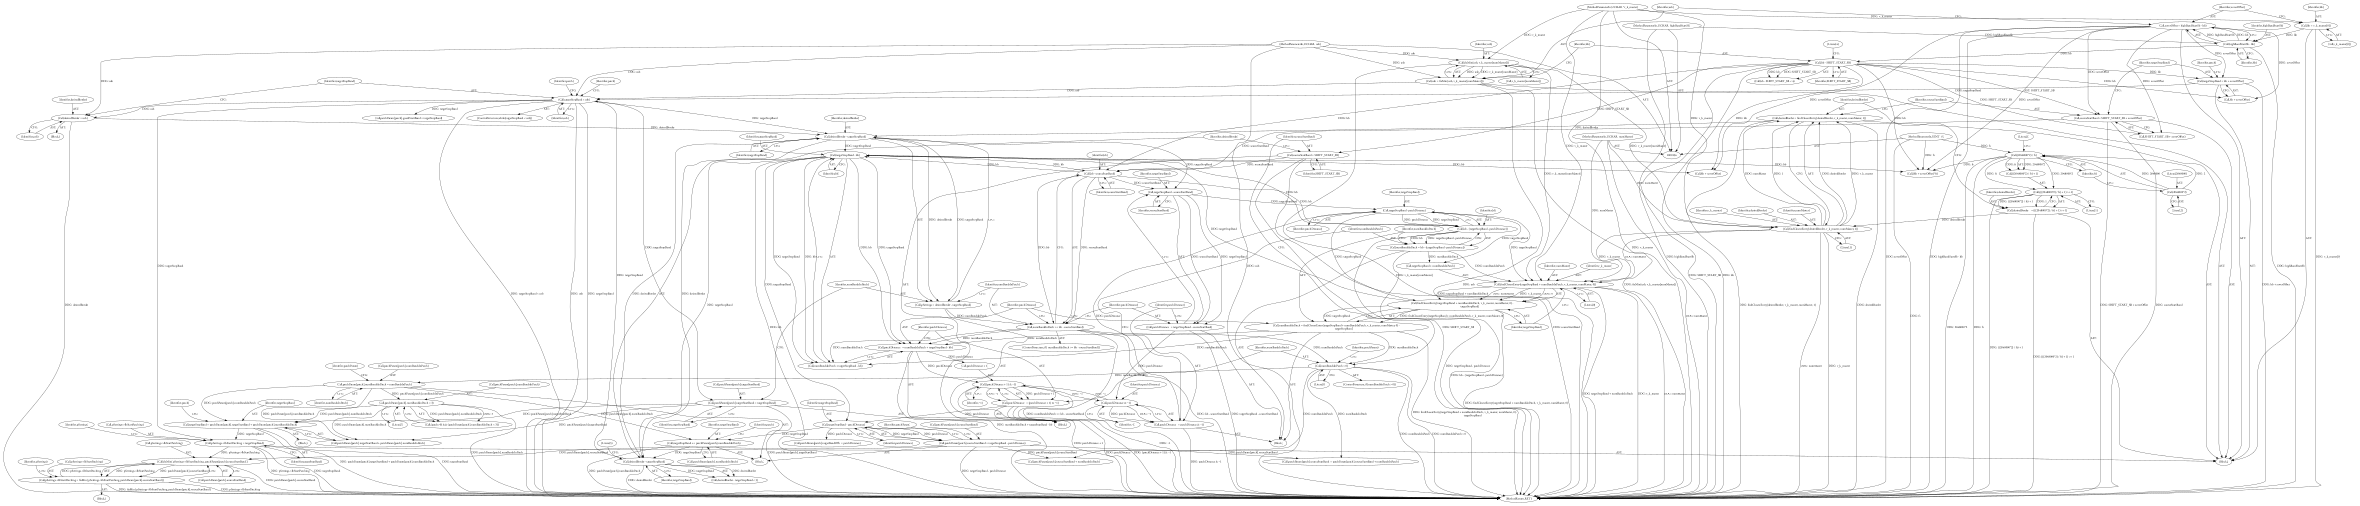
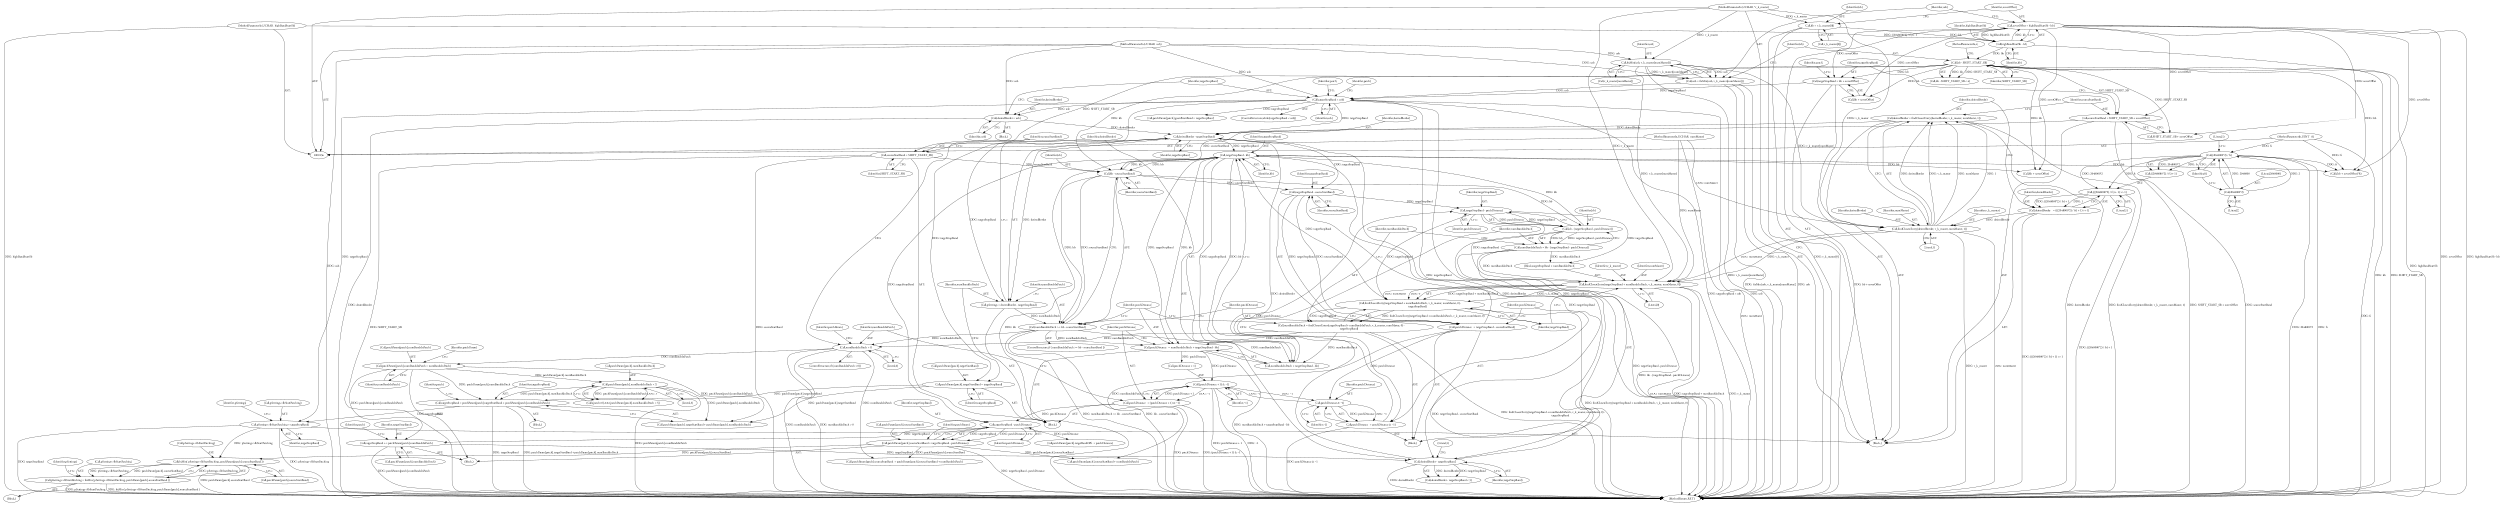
edge "(MethodParameterIn,UCHAR  highBandStartSb)" -> "(Call,highBandStartSb - lsb)": label "DDG: highBandStartSb" -> "DDG: ((2048000*2) / fs) + 1"
node "(Literal,4)": label "(Literal,4)" -> "(MethodParameterIn,4)"
edge "(MethodParameterIn,UCHAR *v_k_master)" -> "(MethodReturn,RET)": label "DDG: v_k_master" -> "CFG: "
node "(Call,targetStopBand + numBandsInPatch)": label "(Call,targetStopBand + numBandsInPatch)" -> "(Block,targetStopBand + numBandsInPatch)"
edge "(Call,numBandsInPatch > 0)" -> "(Call,patchParam[patch].sourceStartBand + numBandsInPatch)": now "(Call,patchDistance   = targetStopBand - sourceStartBand)" -> "(Call,patchParam[patch].sourceStartBand + numBandsInPatch)"
edge "(Call,patchParam[patch].targetStartBand = targetStopBand)" -> "(MethodReturn,RET)": removed, label "DDG: patchParam[patch].targetStartBand"
